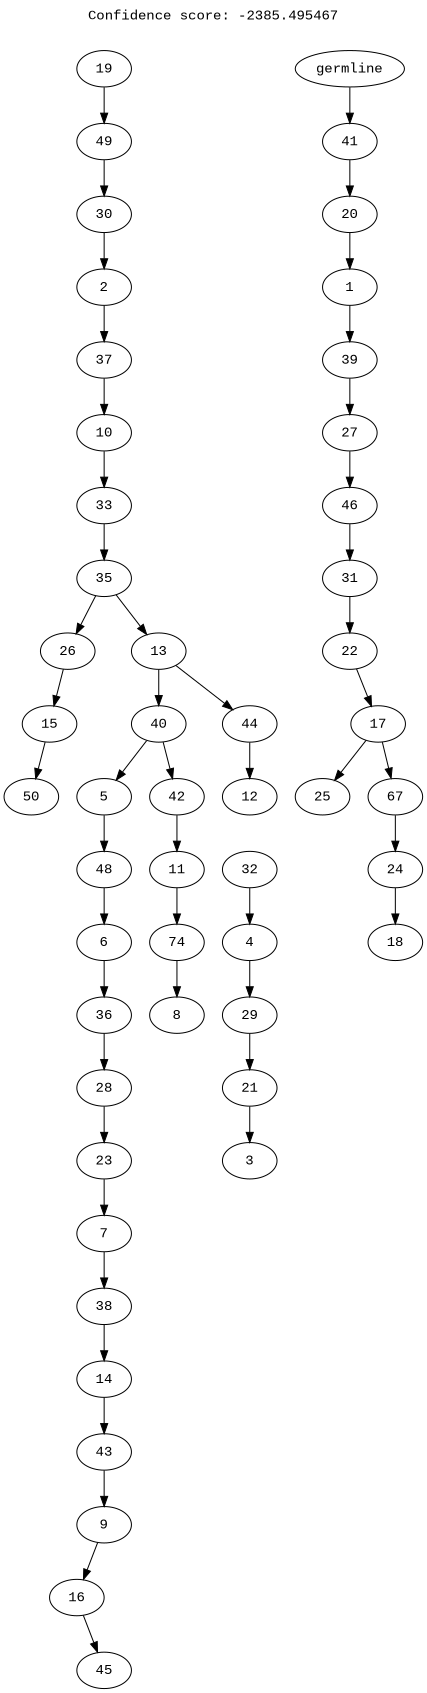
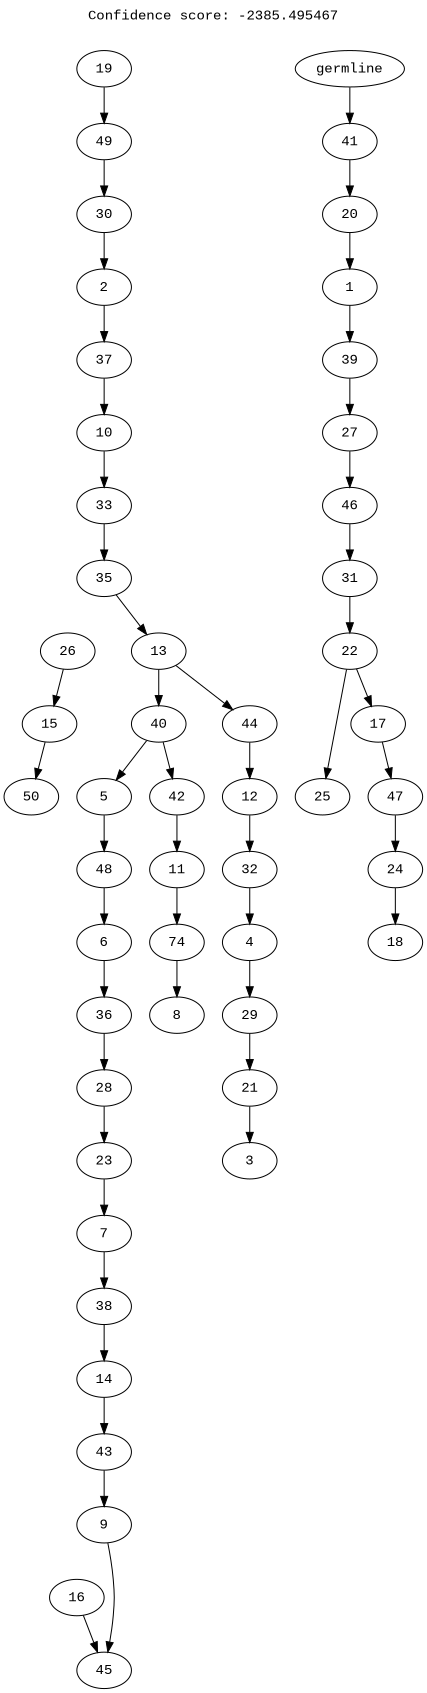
edge "35" -> "26": removed
edge "17" -> "25": now "22" -> "25"
node "67": label "67" -> "47"
edge "12" -> "32": added
edge "9" -> "16": now "9" -> "45"
